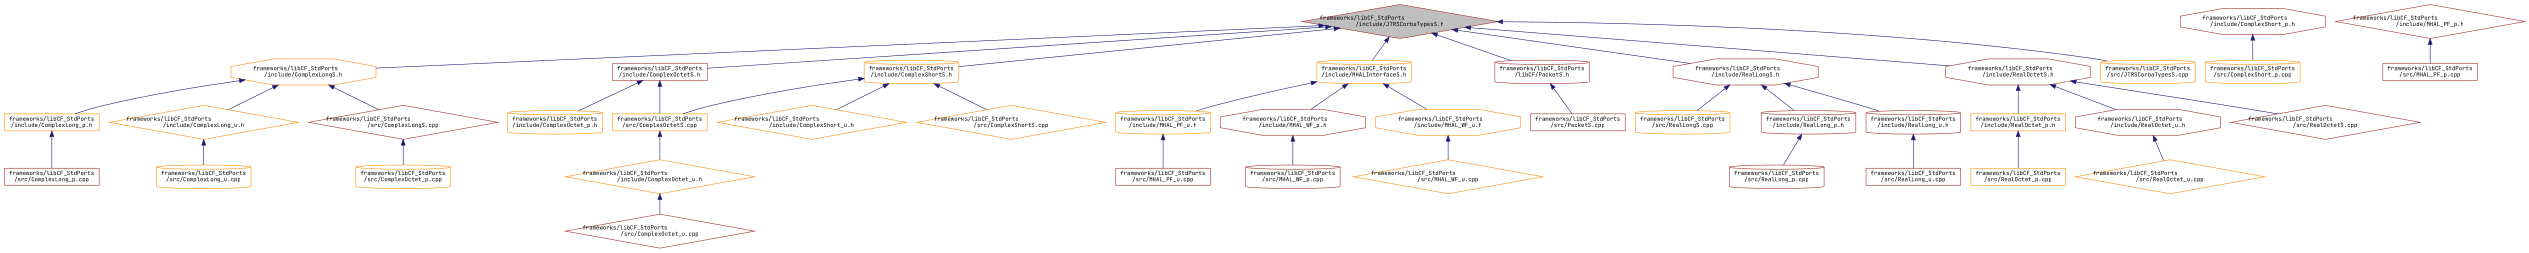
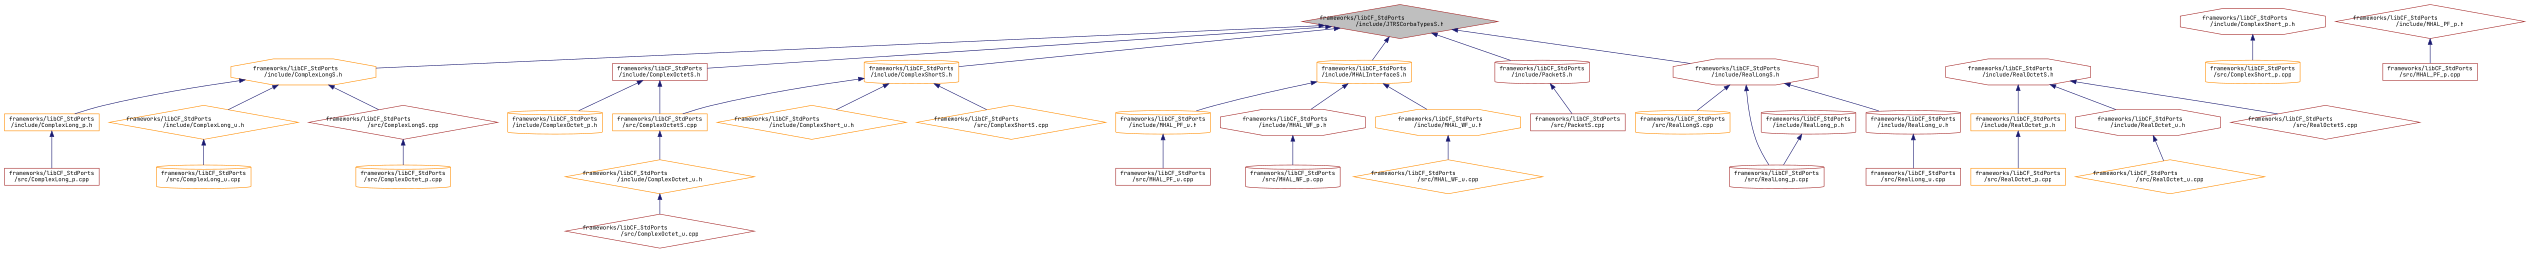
edge "frameworks/libCF_StdPorts /include/RealOctetS.h" -> "frameworks/libCF_StdPorts /include/JTRSCorbaTypesS.h": removed
node "frameworks/libCF_StdPorts /libCF/PacketS.h": label "frameworks/libCF_StdPorts /libCF/PacketS.h" -> "frameworks/libCF_StdPorts /include/PacketS.h"
node "frameworks/libCF_StdPorts /src/JTRSCorbaTypesS.cpp": removed
edge "frameworks/libCF_StdPorts /include/RealLong_p.h" -> "frameworks/libCF_StdPorts /include/RealLongS.h": now "frameworks/libCF_StdPorts /src/RealLong_p.cpp" -> "frameworks/libCF_StdPorts /include/RealLongS.h"
